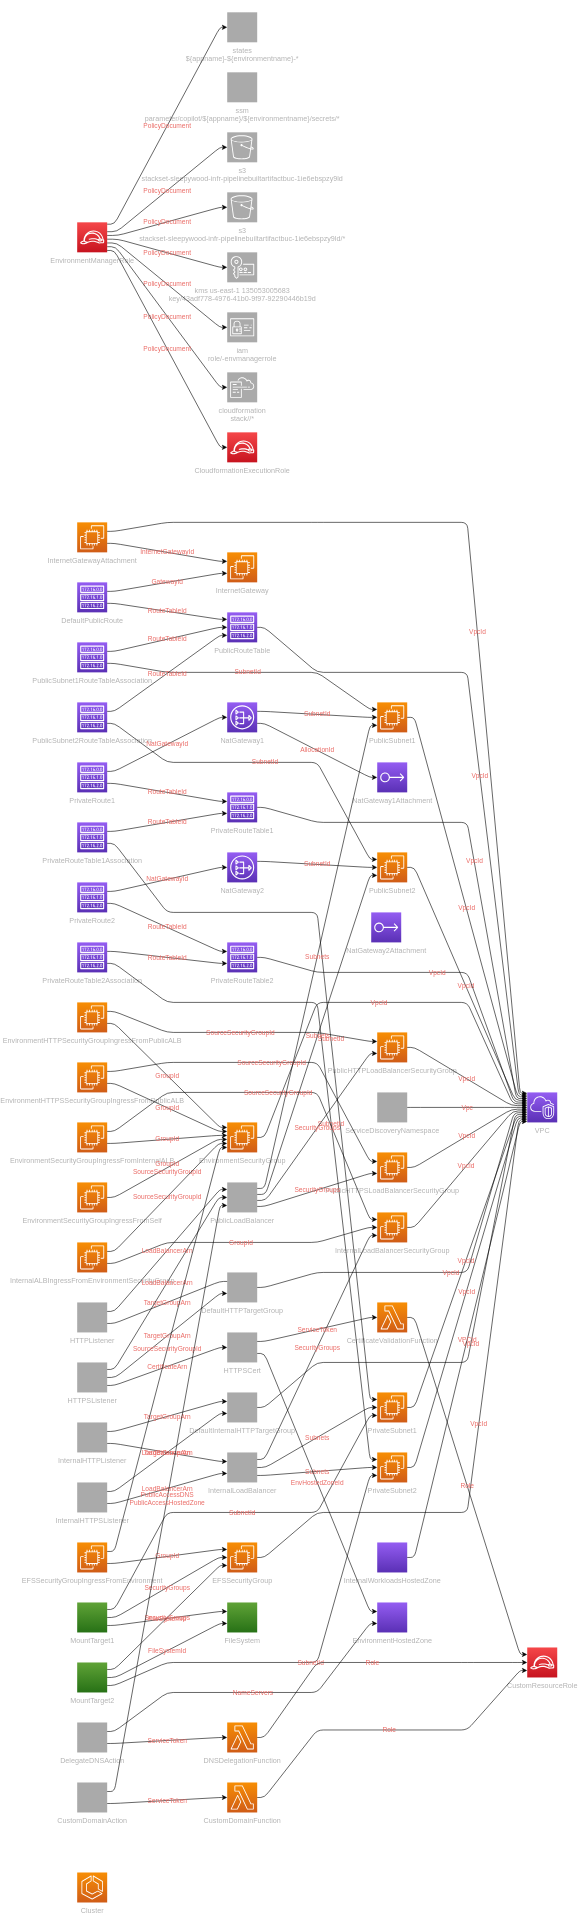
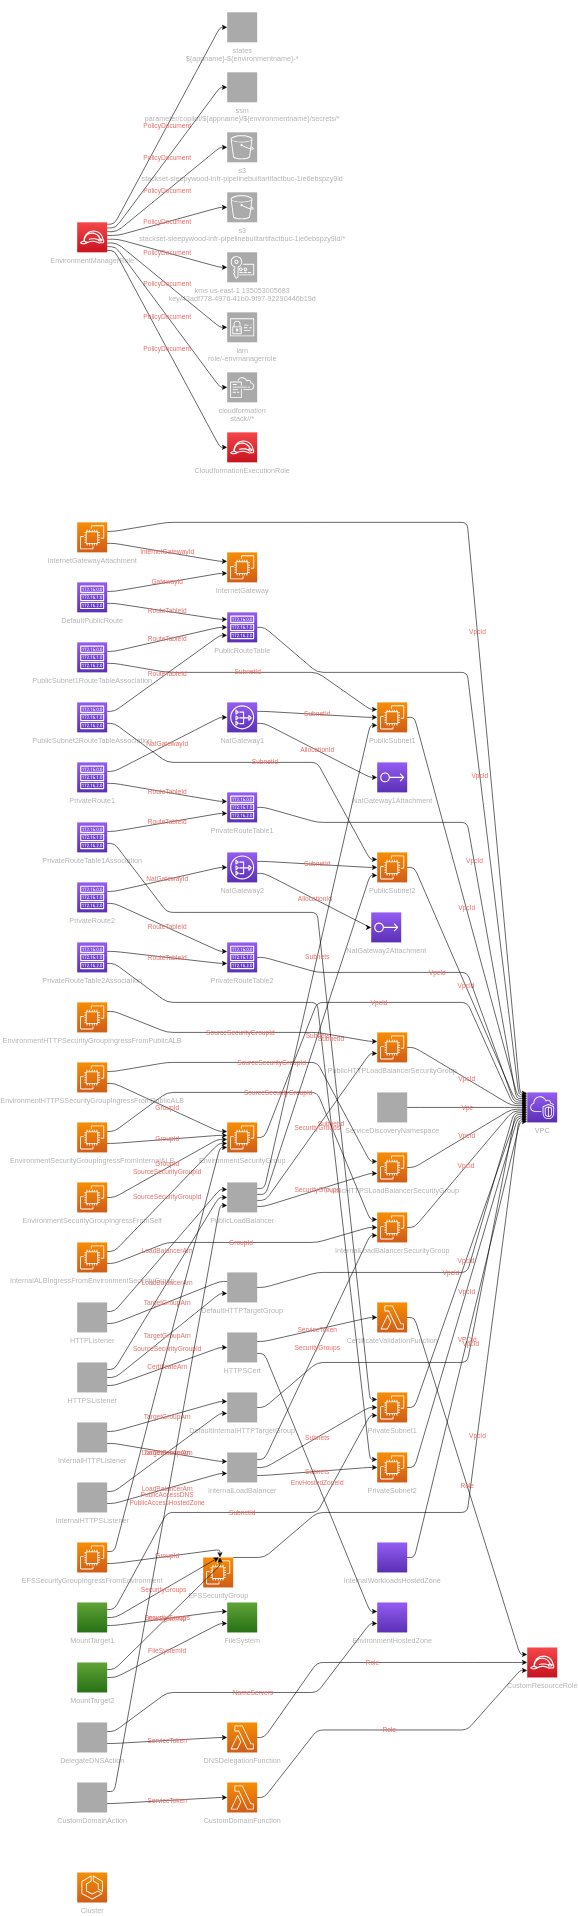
edge "EnvironmentManagerRole" -> "ssm parameter/copilot/${appname}/${environmentname}/secrets/*": added, label "PolicyDocument"
edge "NatGateway2" -> "NatGateway2Attachment": added, label "AllocationId"
edge "EnvironmentHTTPSecurityGroupIngressFromPublicALB" -> "EnvironmentSecurityGroup": removed, label "GroupId"
node "EFSSecurityGroup": moved (242, 1557) -> (218, 1572)
edge "MountTarget2" -> "PrivateSubnet2": removed, label "SubnetId"
